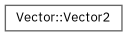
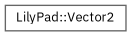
node "Vector::Vector2": label "Vector::Vector2" -> "LilyPad::Vector2"
